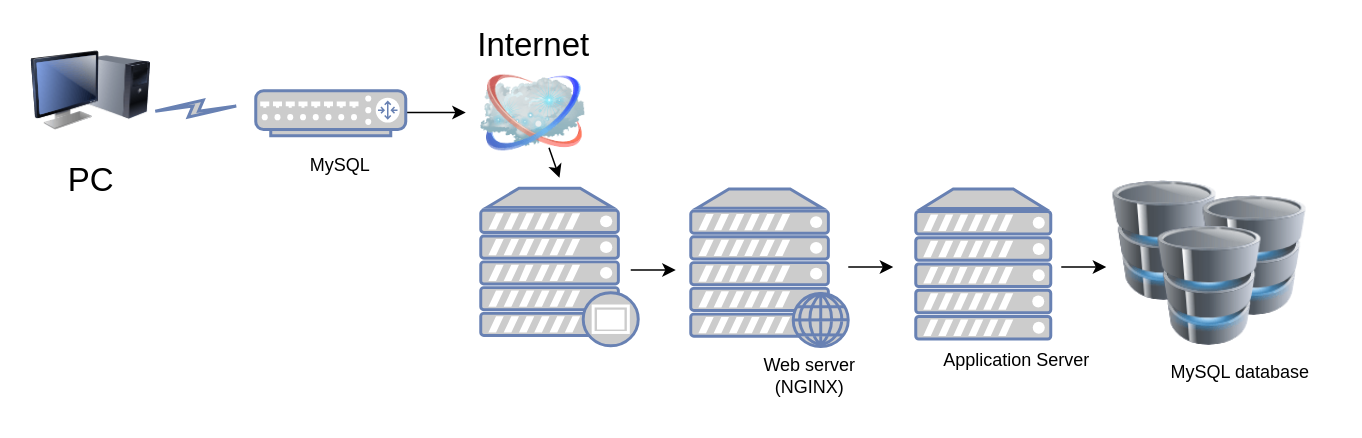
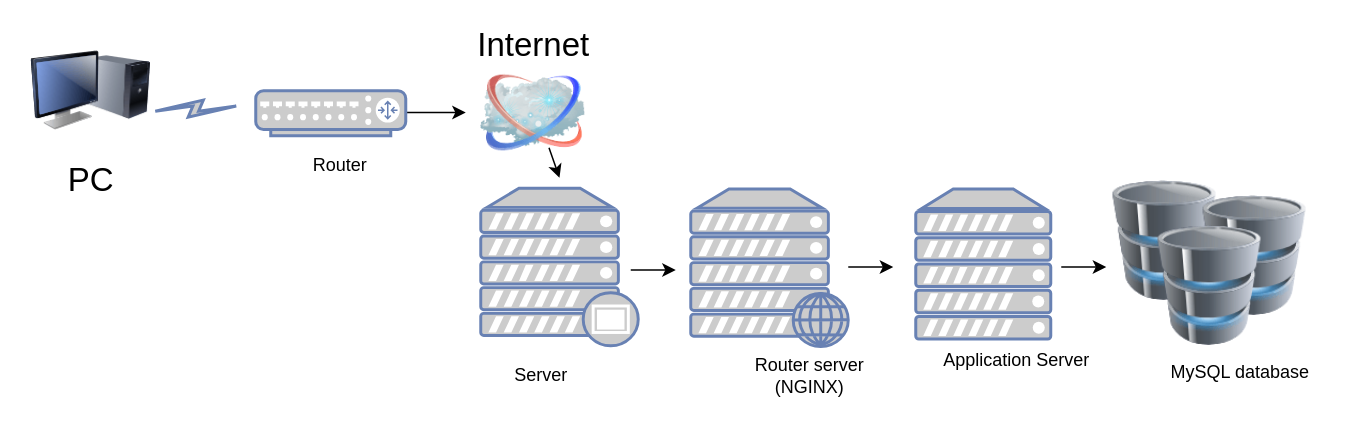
node "MySQL": label "MySQL" -> "Router"
node "Server": added
node "Web server (NGINX)": label "Web server (NGINX)" -> "Router server (NGINX)"
